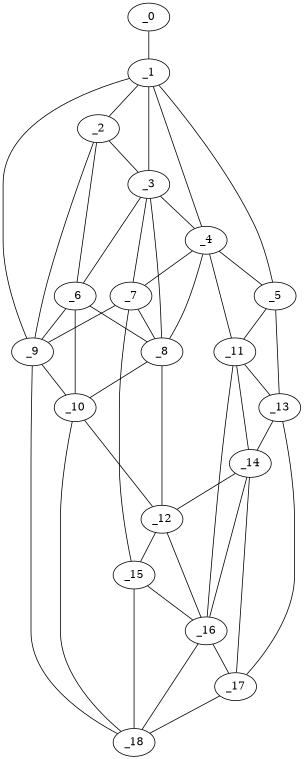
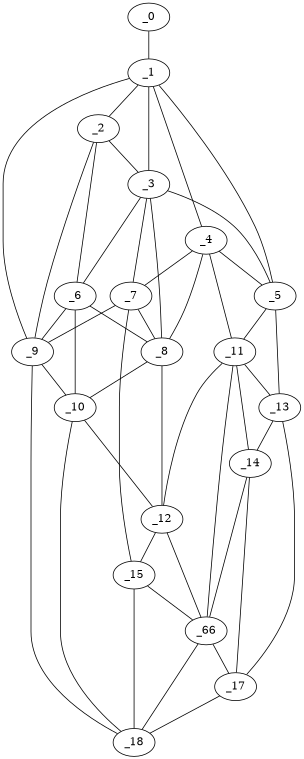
edge "_3" -- "_4": now "_3" -- "_5"
edge "_14" -- "_12": now "_11" -- "_12"
node "_16": label "_16" -> "_66"
